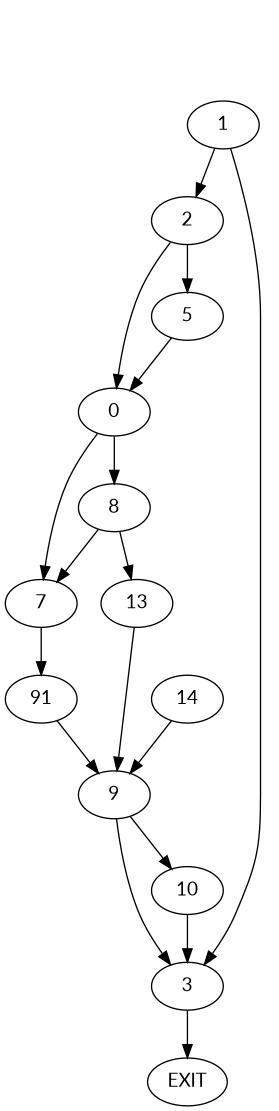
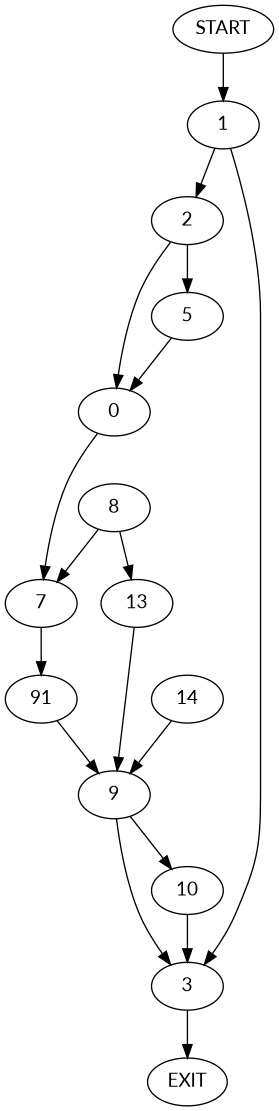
node "START": added
edge "0" -> "8": removed
